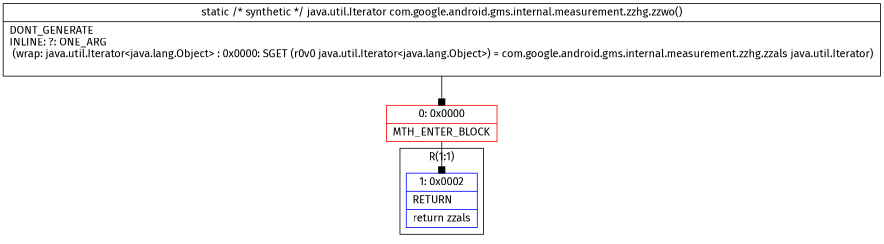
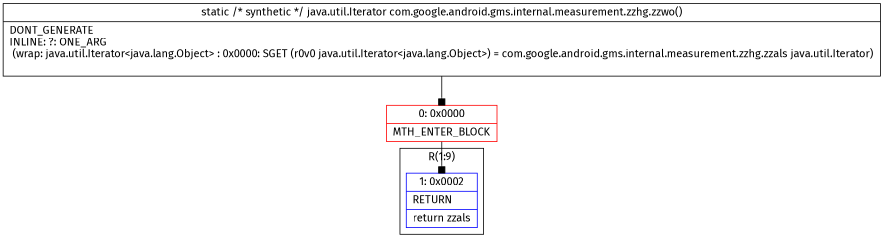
cluster "R(1:1)": label "R(1:1)" -> "R(1:9)"
